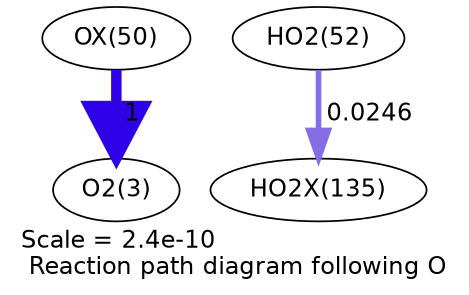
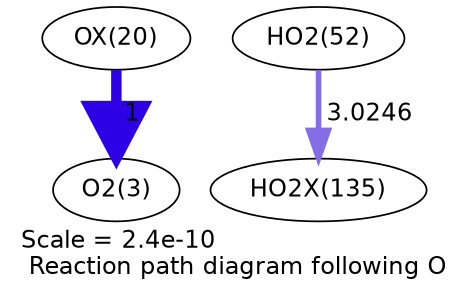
node "OX(50)": label "OX(50)" -> "OX(20)"
edge "HO2(52)" -> "HO2X(135)": label " 0.0246" -> " 3.0246"
